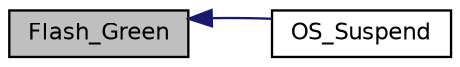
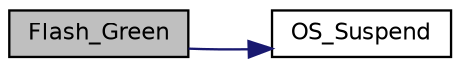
edge "OS_Suspend" -> "Flash_Green": reversed
